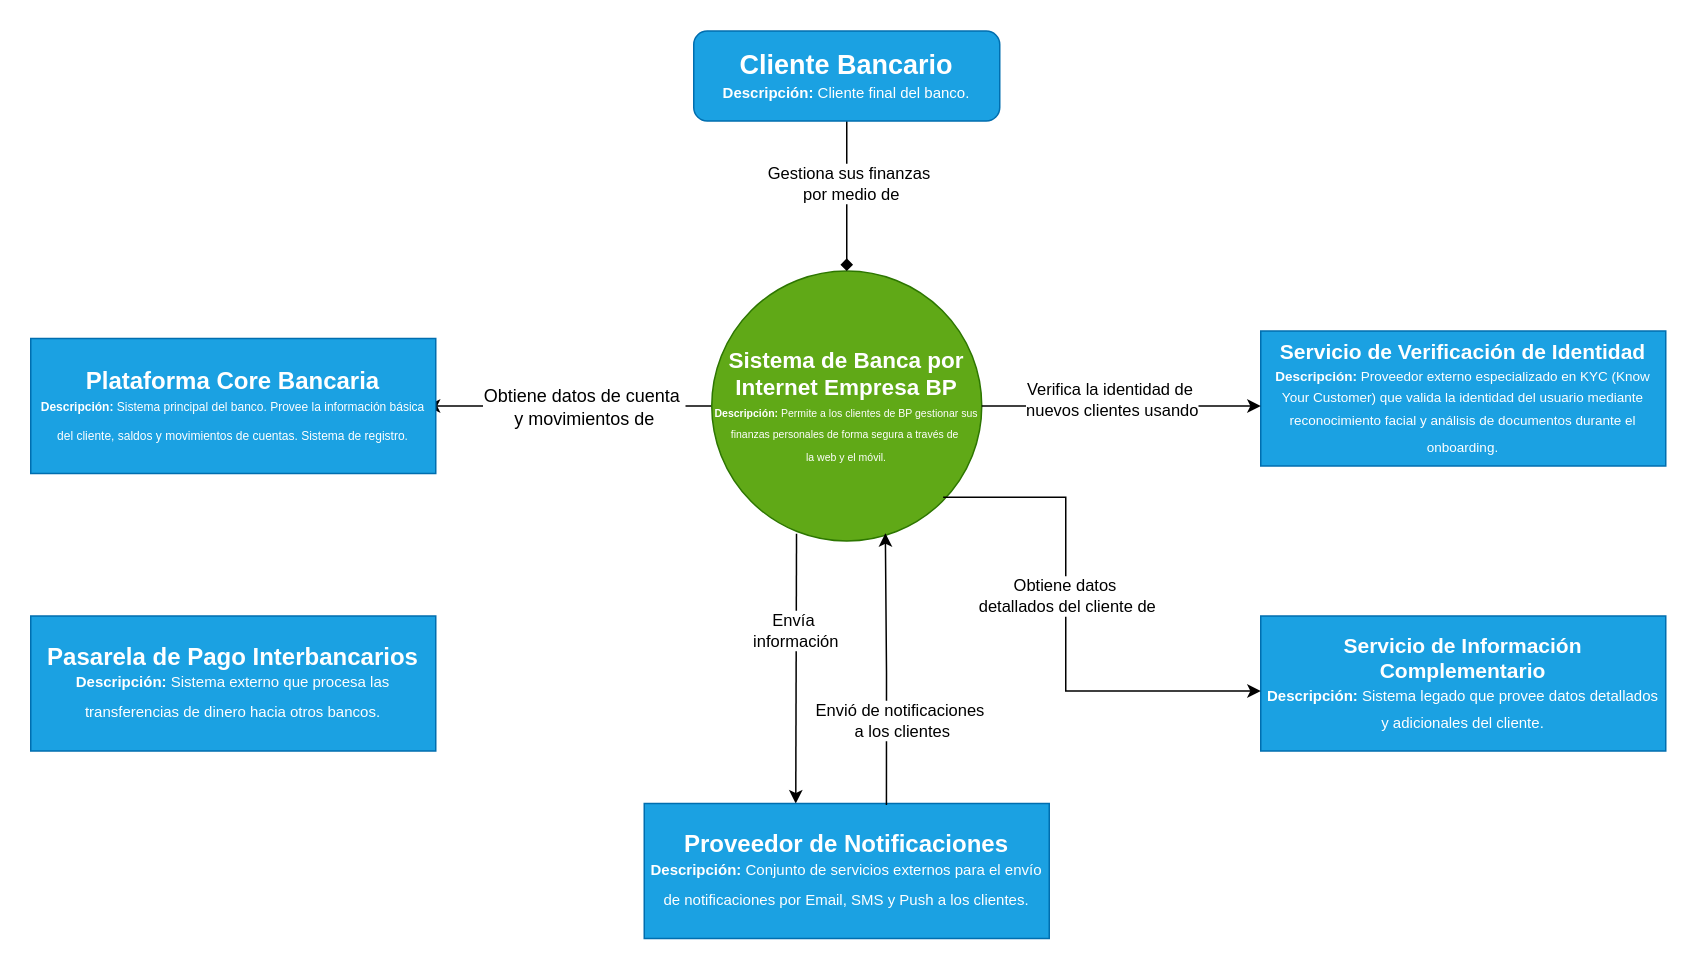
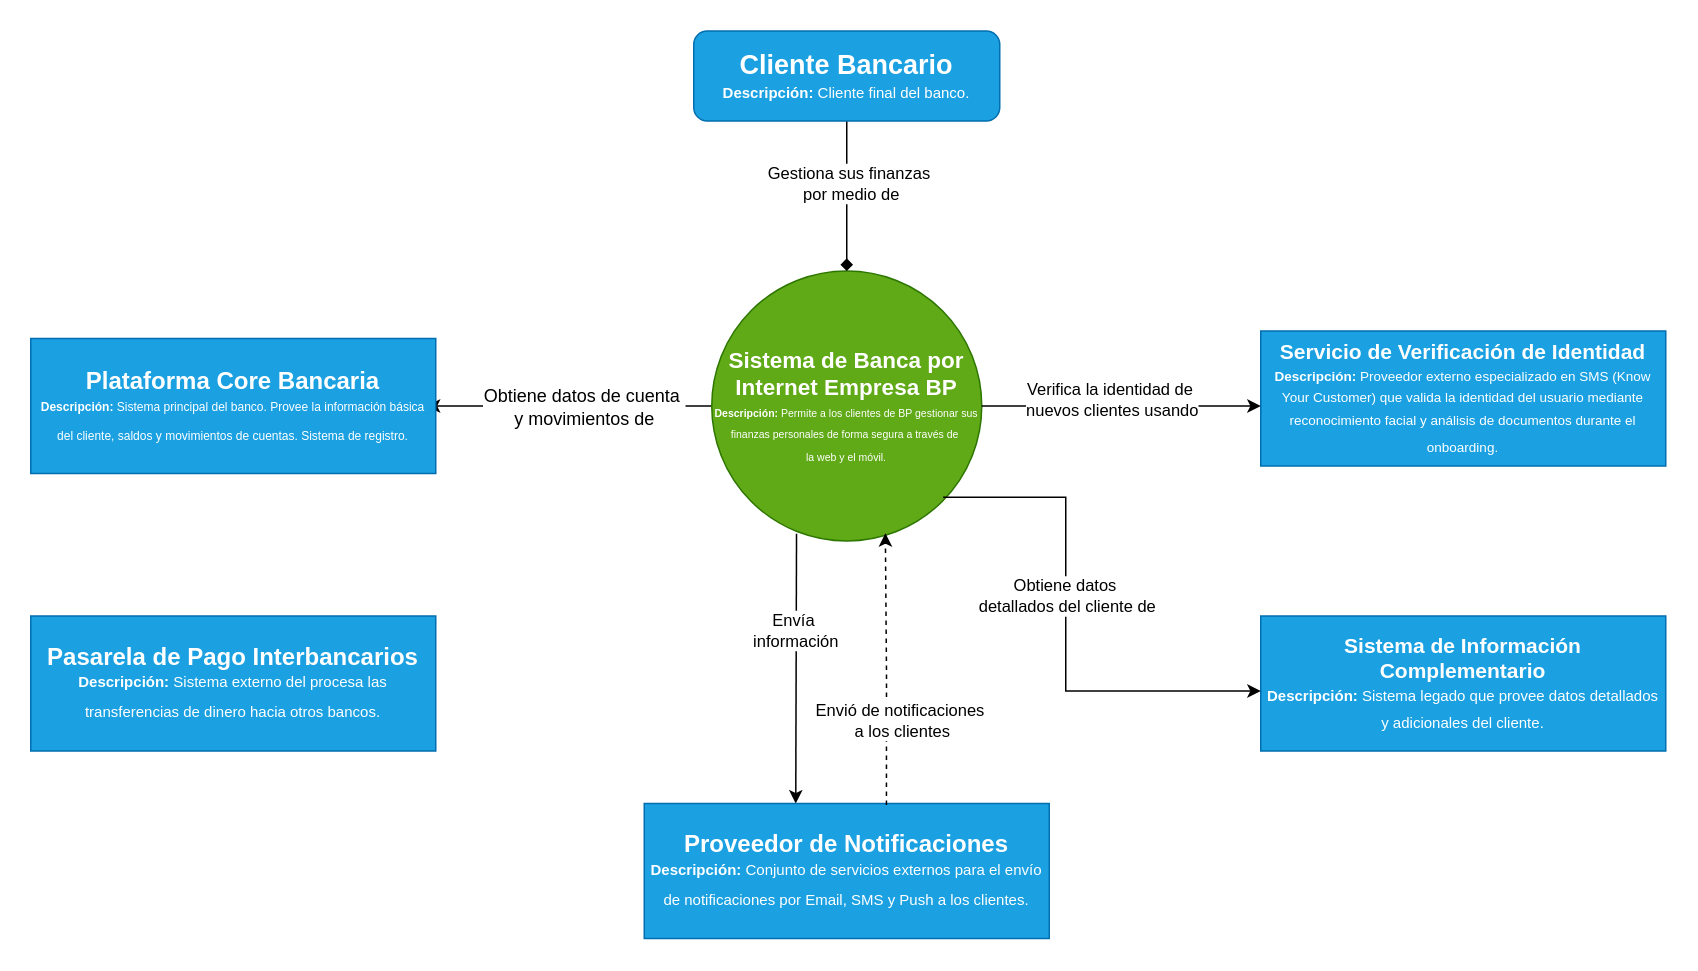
node "Servicio de Verificación de Identidad Descripción: Proveedor externo especializado en KYC (Know Your Customer) que valida la identidad del usuario mediante reconocimiento facial y análisis de documentos durante el onboarding.": label "Servicio de Verificación de Identidad Descripción: Proveedor externo especializado en KYC (Know Your Customer) que valida la identidad del usuario mediante reconocimiento facial y análisis de documentos durante el onboarding." -> "Servicio de Verificación de Identidad Descripción: Proveedor externo especializado en SMS (Know Your Customer) que valida la identidad del usuario mediante reconocimiento facial y análisis de documentos durante el onboarding."
edge "Proveedor de Notificaciones Descripción: Conjunto de servicios externos para el envío de notificaciones por Email, SMS y Push a los clientes." -> "Sistema de Banca por Internet Empresa BP Descripción: Permite a los clientes de BP gestionar sus finanzas personales de forma segura a través de la web y el móvil.": style solid -> dashed
node "Pasarela de Pago Interbancarios Descripción: Sistema externo que procesa las transferencias de dinero hacia otros bancos.": label "Pasarela de Pago Interbancarios Descripción: Sistema externo que procesa las transferencias de dinero hacia otros bancos." -> "Pasarela de Pago Interbancarios Descripción: Sistema externo del procesa las transferencias de dinero hacia otros bancos."
node "Servicio de Información Complementario Descripción: Sistema legado que provee datos detallados y adicionales del cliente.": label "Servicio de Información Complementario Descripción: Sistema legado que provee datos detallados y adicionales del cliente." -> "Sistema de Información Complementario Descripción: Sistema legado que provee datos detallados y adicionales del cliente."
